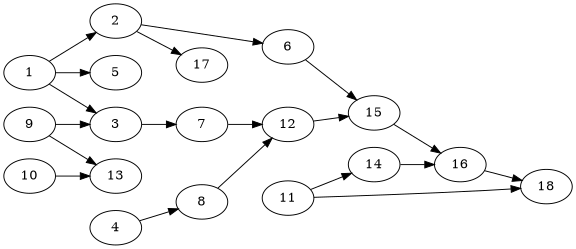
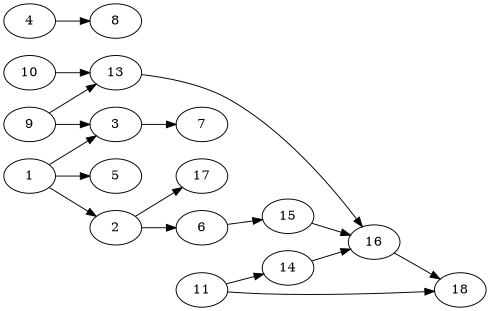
edge "13" -> "16": added
node "12": removed
